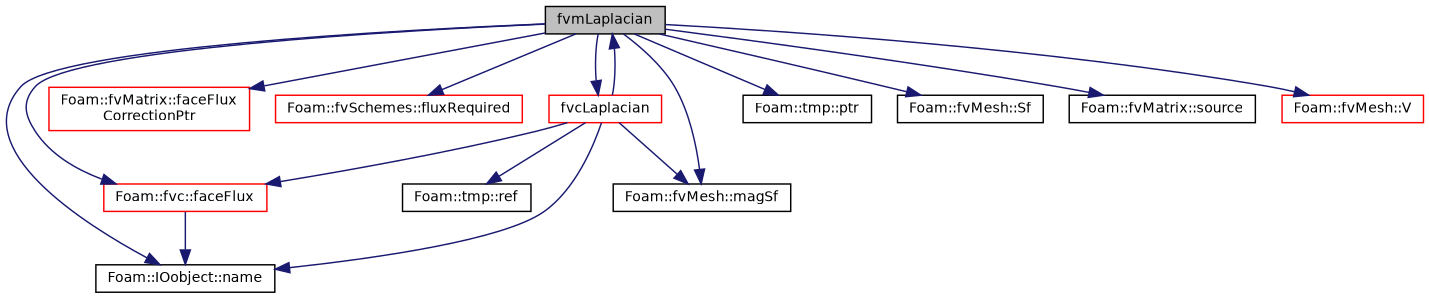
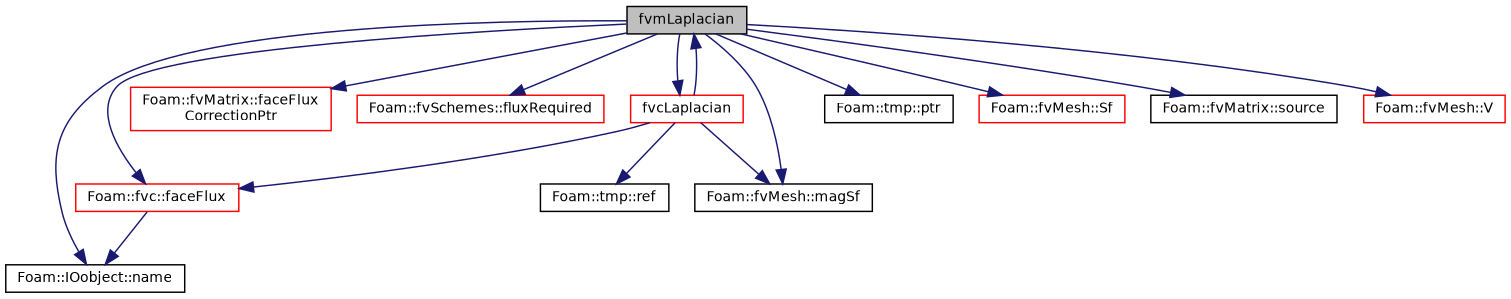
node "Foam::fvMesh::Sf": color black -> red
edge "fvcLaplacian" -> "Foam::IOobject::name": removed
